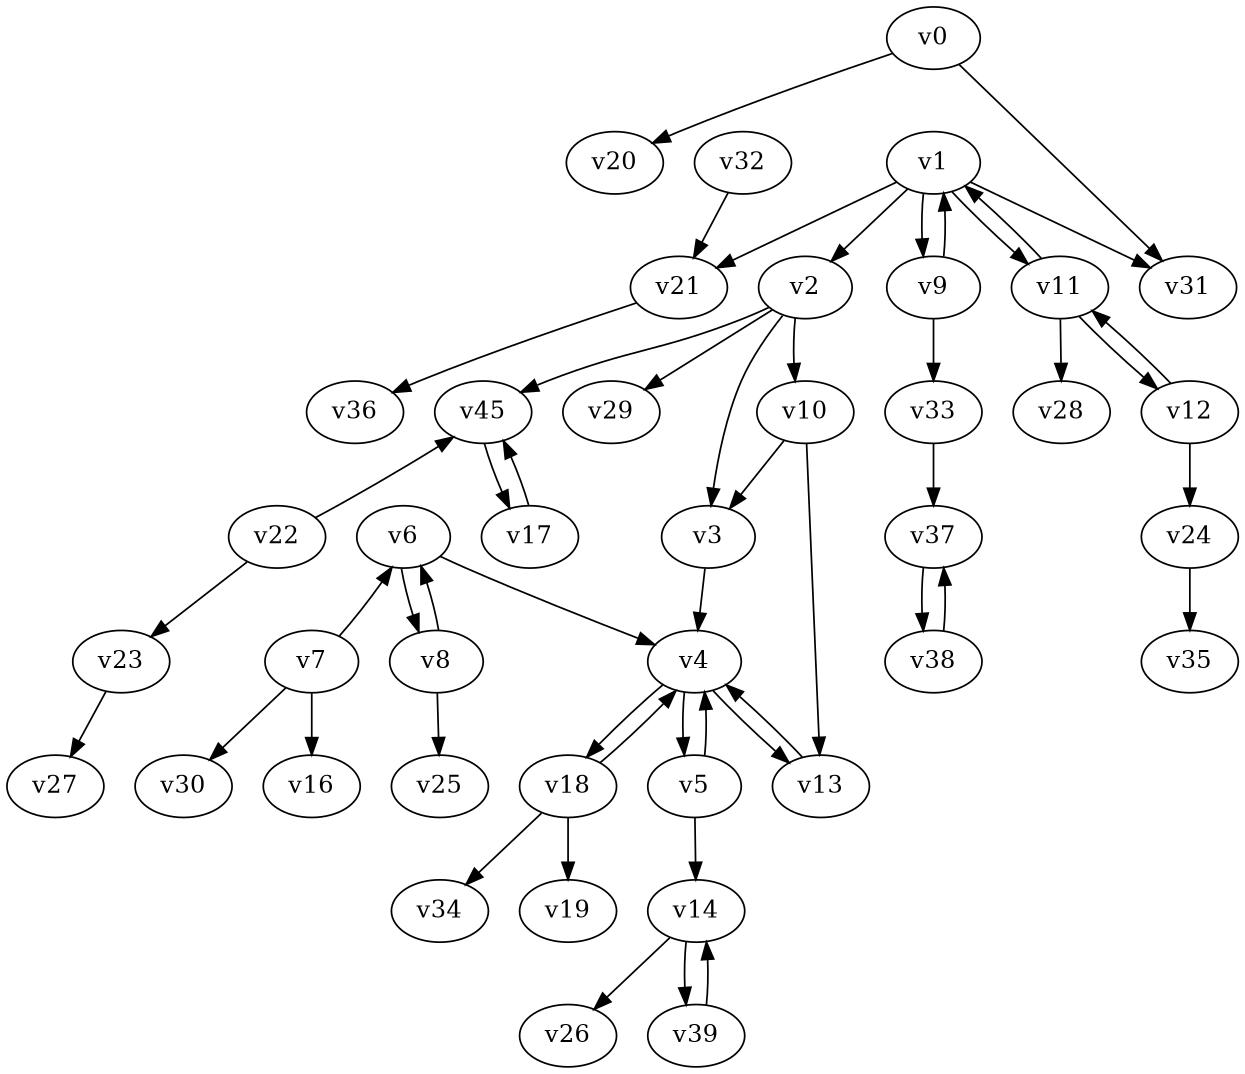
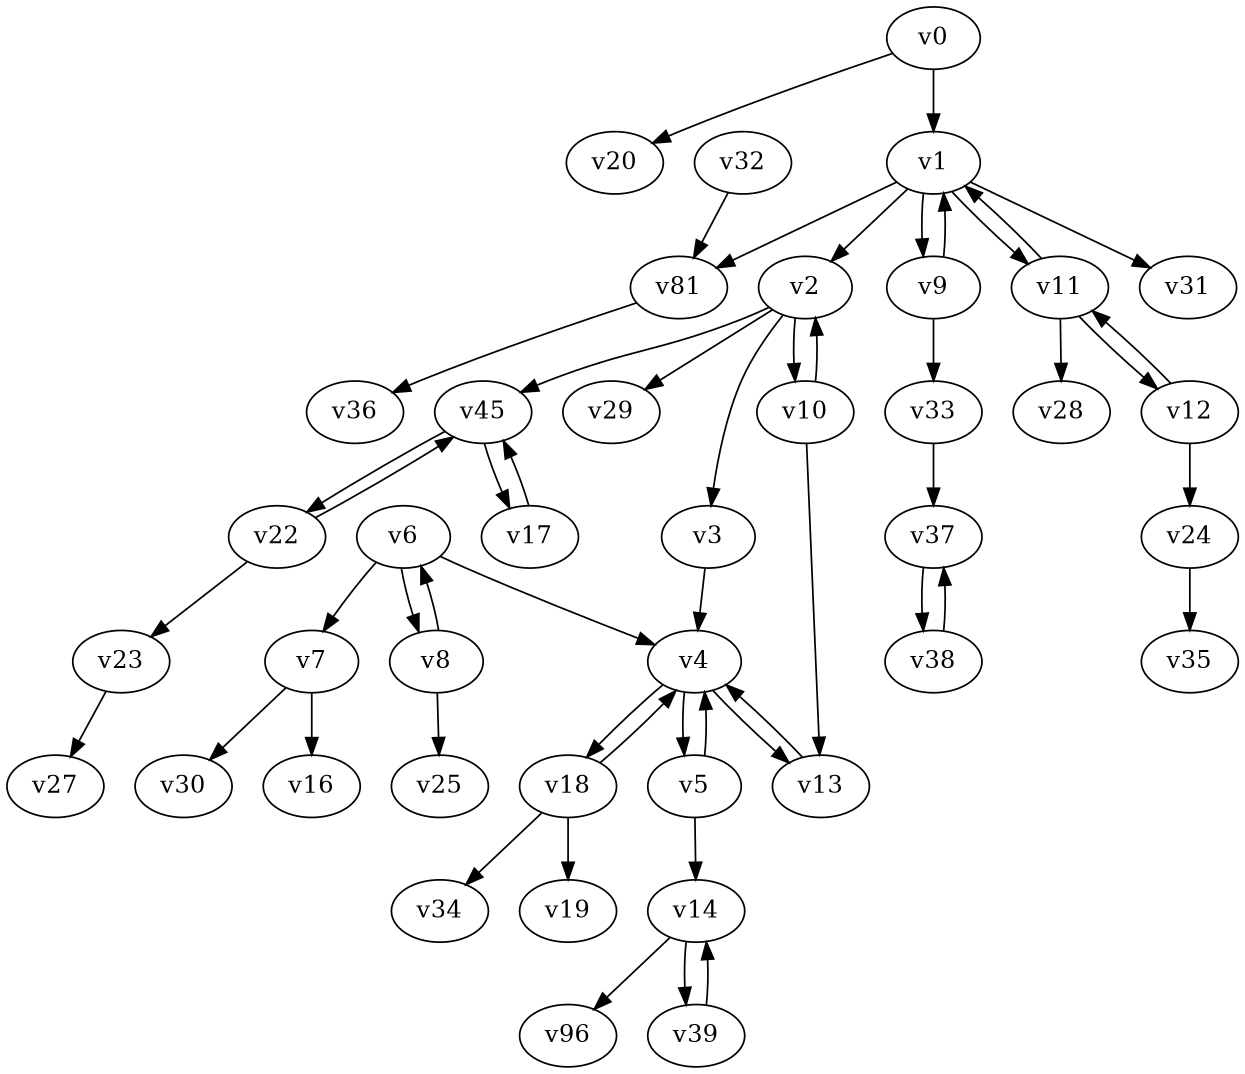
edge "v0" -> "v31": now "v0" -> "v1"
node "v21": label "v21" -> "v81"
edge "v45" -> "v22": added
edge "v10" -> "v3": now "v10" -> "v2"
edge "v7" -> "v6": reversed
node "v26": label "v26" -> "v96"
